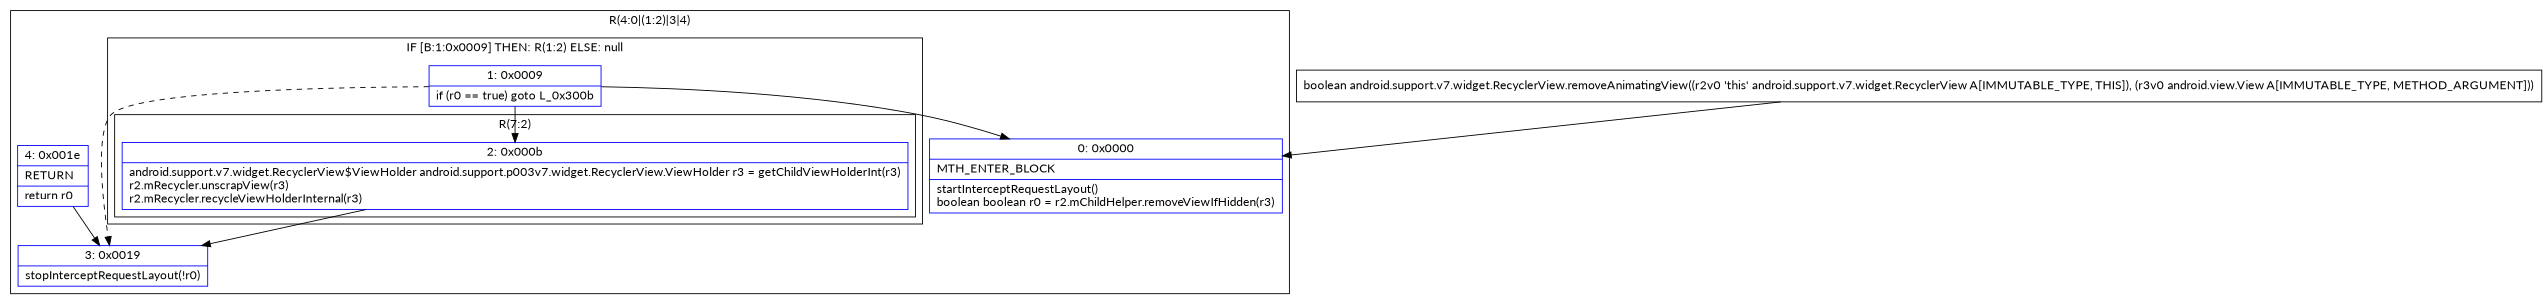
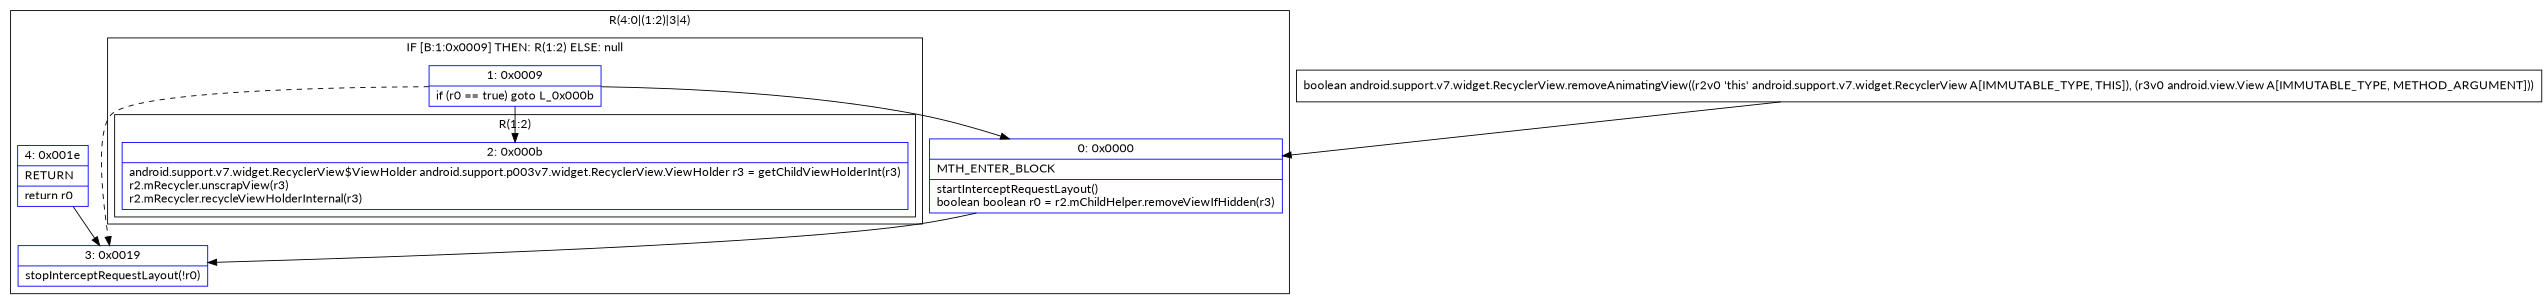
node "1: 0x0009": text "if (r0 == true) goto L_0x300b" -> "if (r0 == true) goto L_0x000b"
cluster "R(7:2)": label "R(7:2)" -> "R(1:2)"
edge "2: 0x000b" -> "3: 0x0019": now "0: 0x0000" -> "3: 0x0019"
